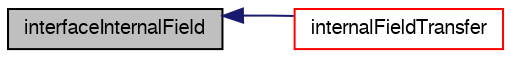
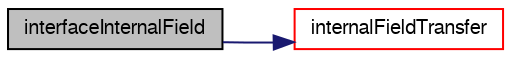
edge "internalFieldTransfer" -> "interfaceInternalField": reversed
